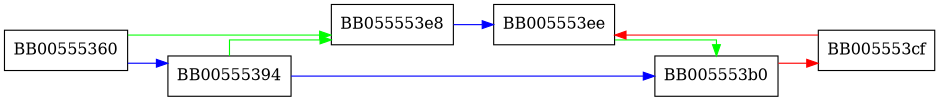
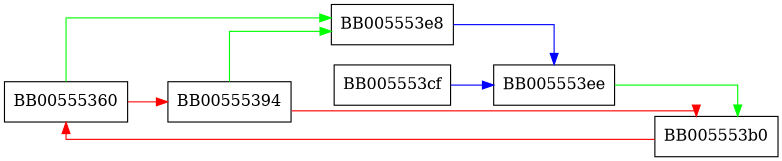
node "BB055553e8": label "BB055553e8" -> "BB005553e8"
edge "BB005553cf" -> "BB005553ee": color red -> blue
edge "BB00555360" -> "BB00555394": color blue -> red
edge "BB005553b0" -> "BB005553cf": now "BB005553b0" -> "BB00555360"
edge "BB00555394" -> "BB005553b0": color blue -> red
